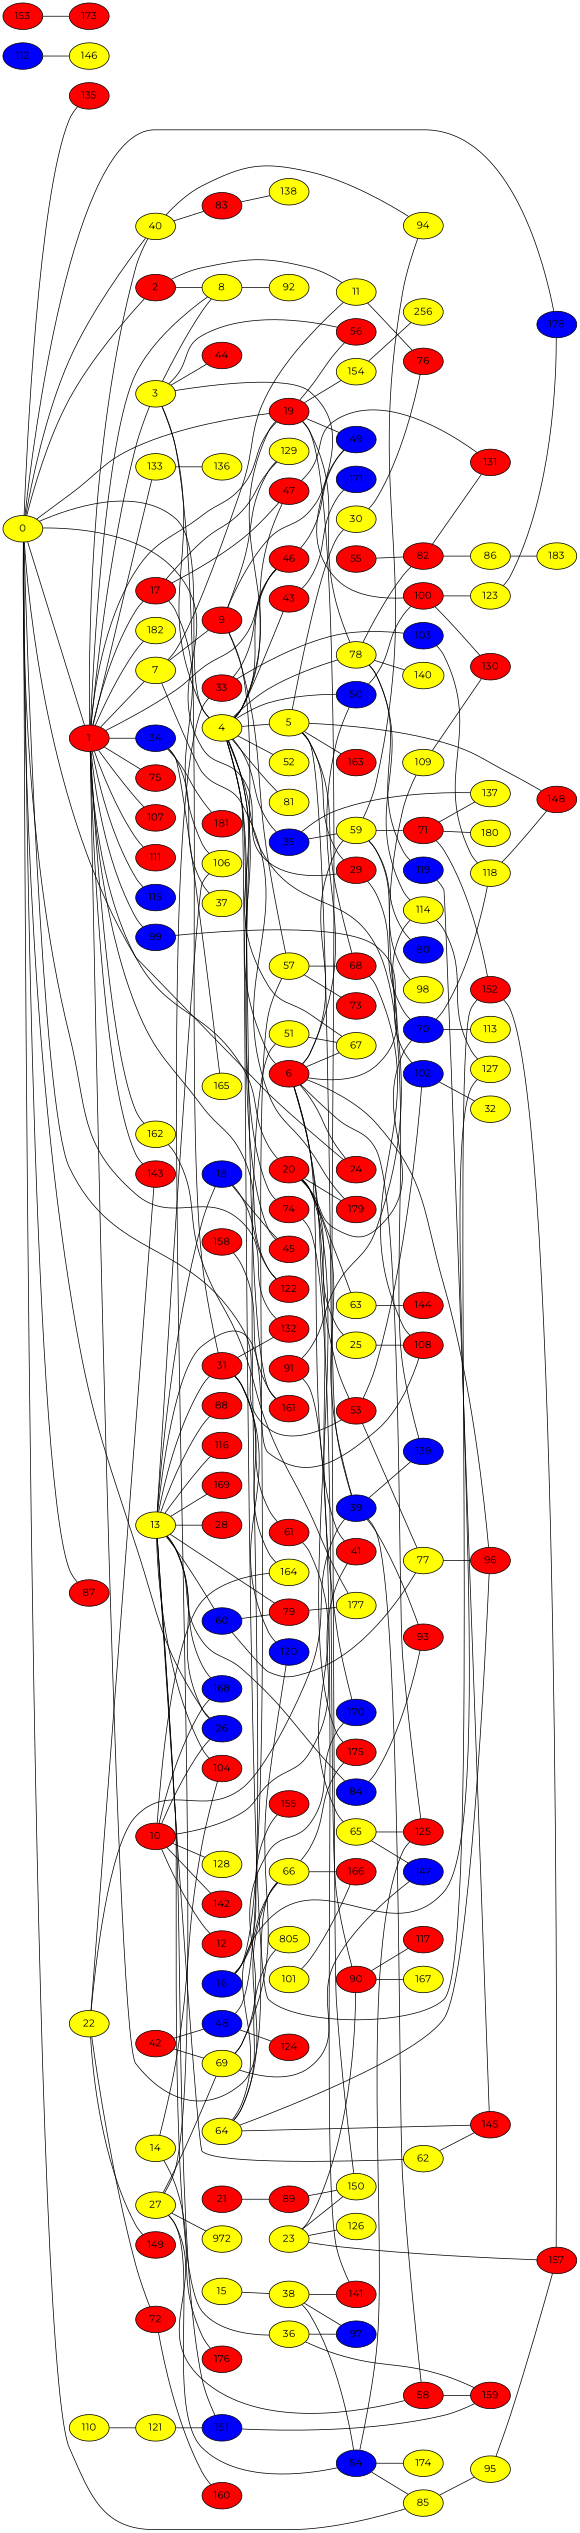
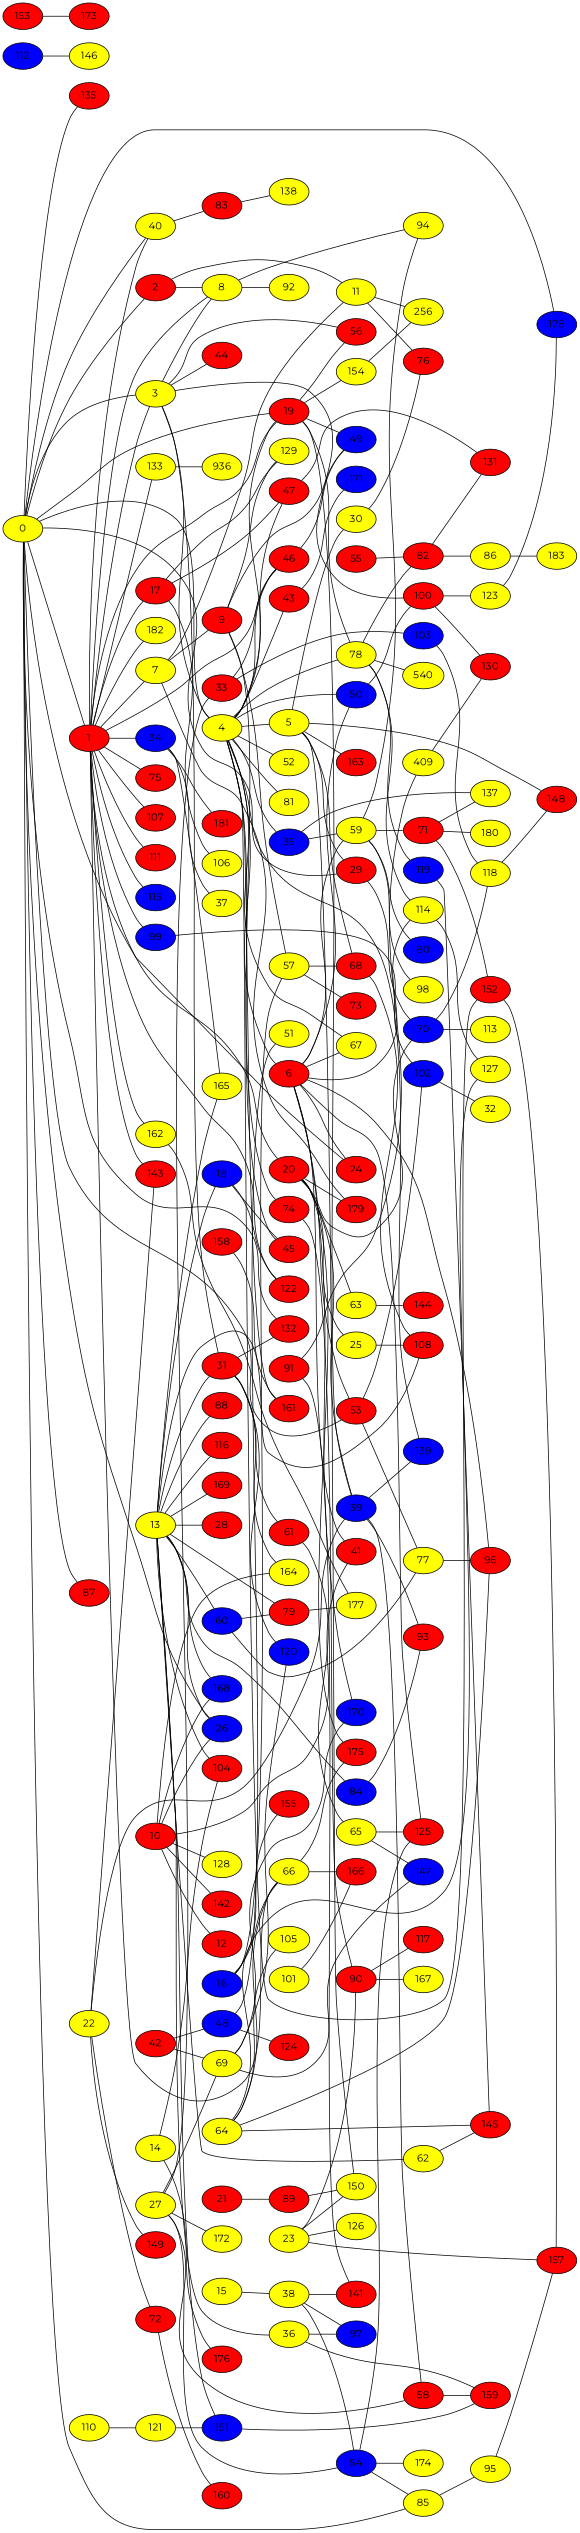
edge "94" -- "40": now "94" -- "8"
edge "11" -- "256": added
edge "3" -- "0": added
node "136": label "136" -> "936"
node "140": label "140" -> "540"
node "109": label "109" -> "409"
edge "51" -- "67": removed
edge "106" -- "13": now "165" -- "13"
node "805": label "805" -> "105"
node "972": label "972" -> "172"
